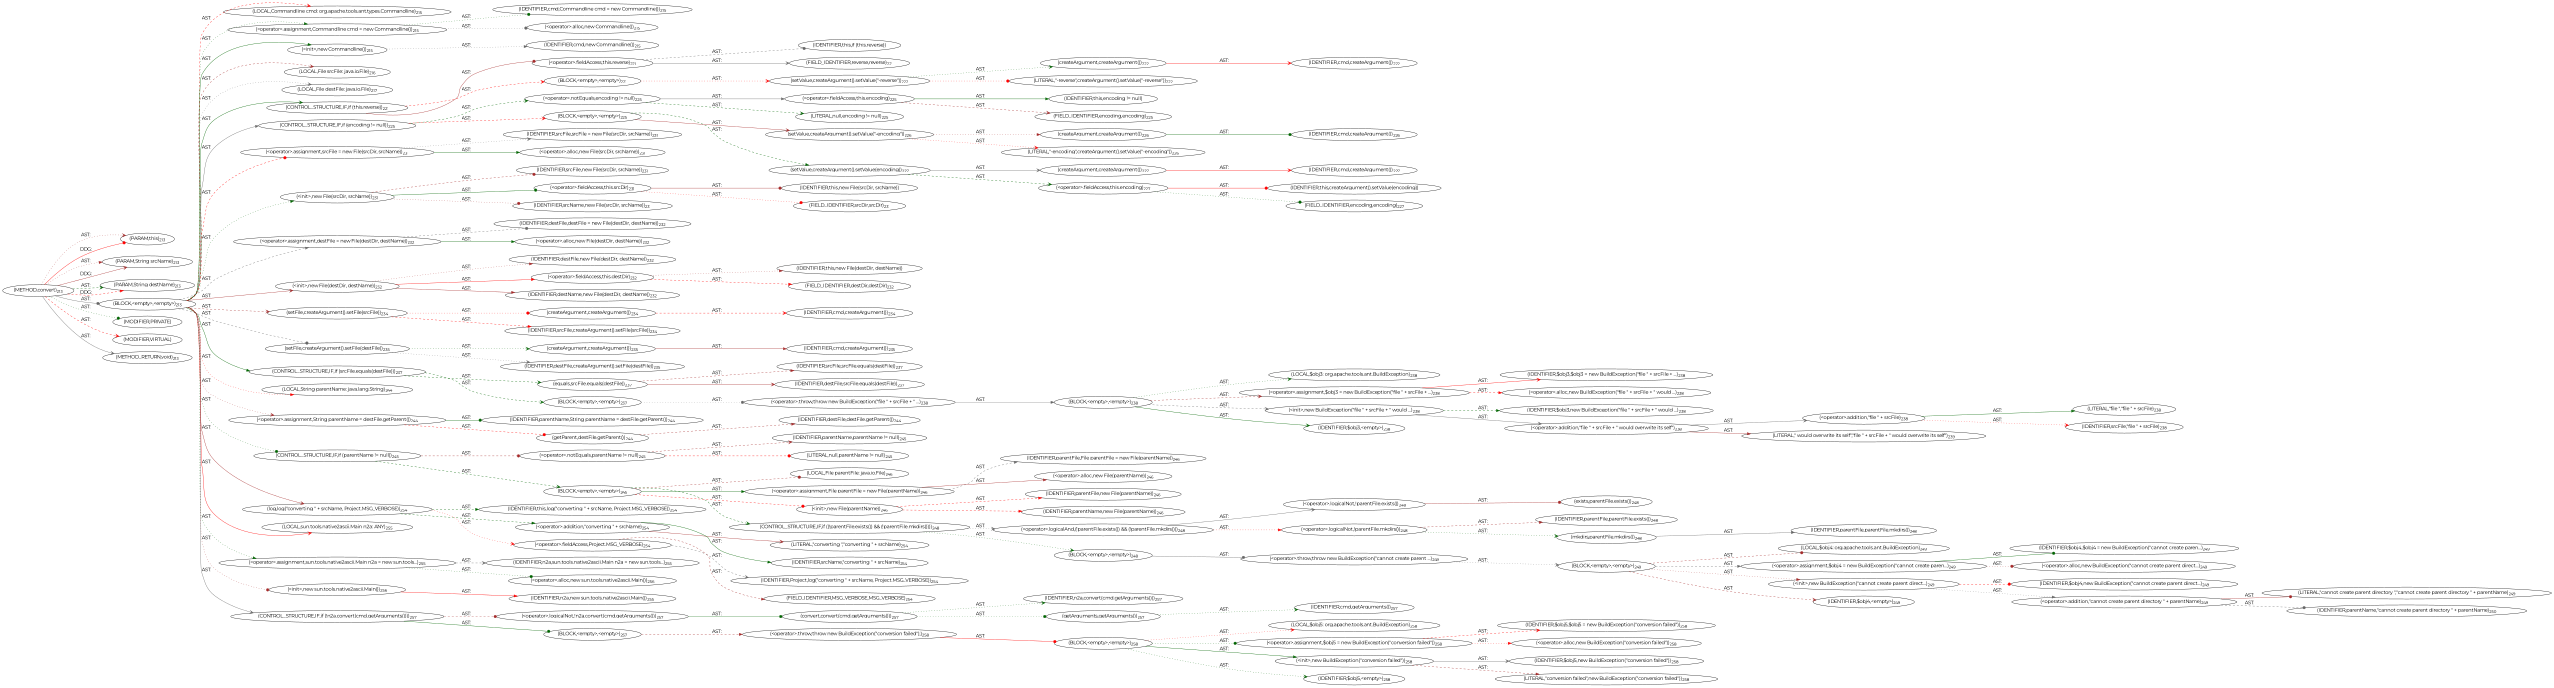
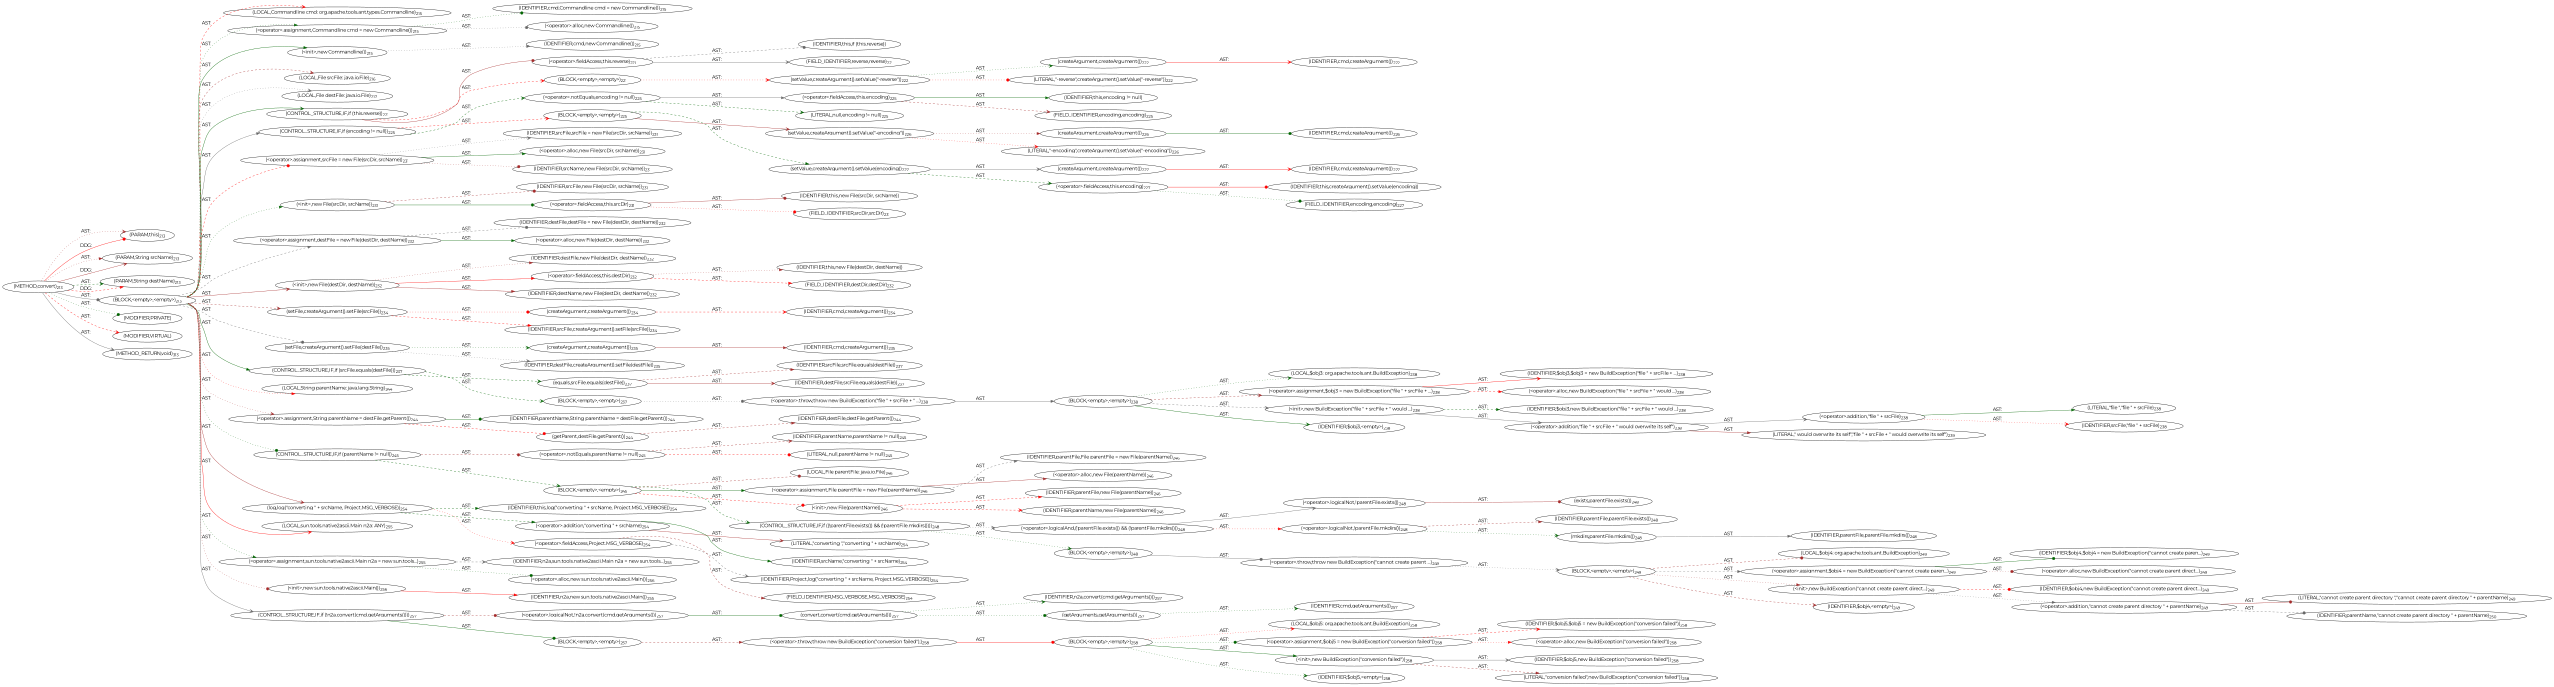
edge "(<init>,new File(srcDir, srcName))" -> "(IDENTIFIER,srcName,new File(srcDir, srcName))": now "(<operator>.assignment,srcFile = new File(srcDir, srcName))" -> "(IDENTIFIER,srcName,new File(srcDir, srcName))"
node "(METHOD_RETURN,void)": text "213" -> "313"
edge "(<init>,new File(parentName))" -> "(IDENTIFIER,parentName,new File(parentName))": arrowhead normal -> vee
